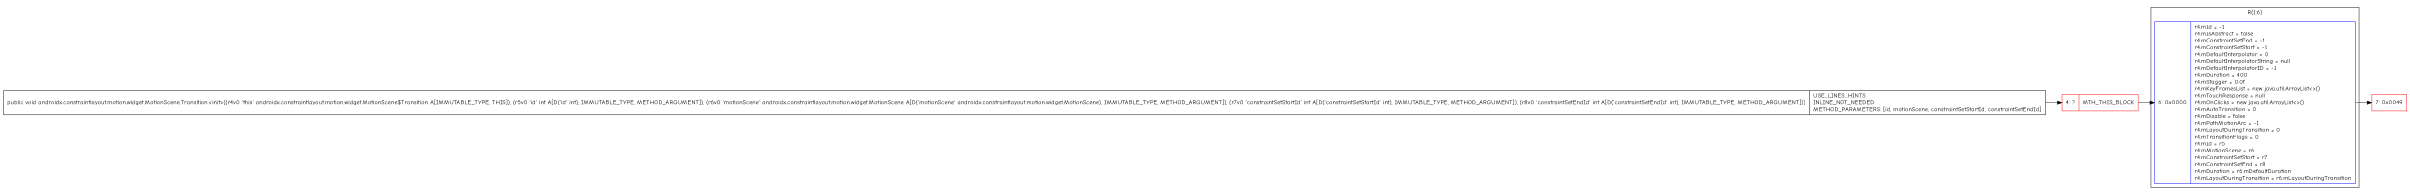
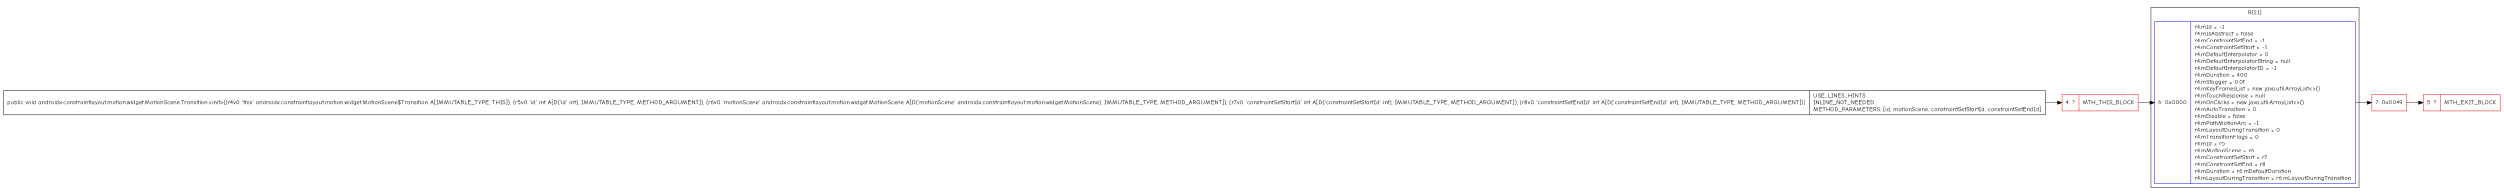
cluster "R(1:6)": label "R(1:6)" -> "R(1:1)"
node "5: ?": added
